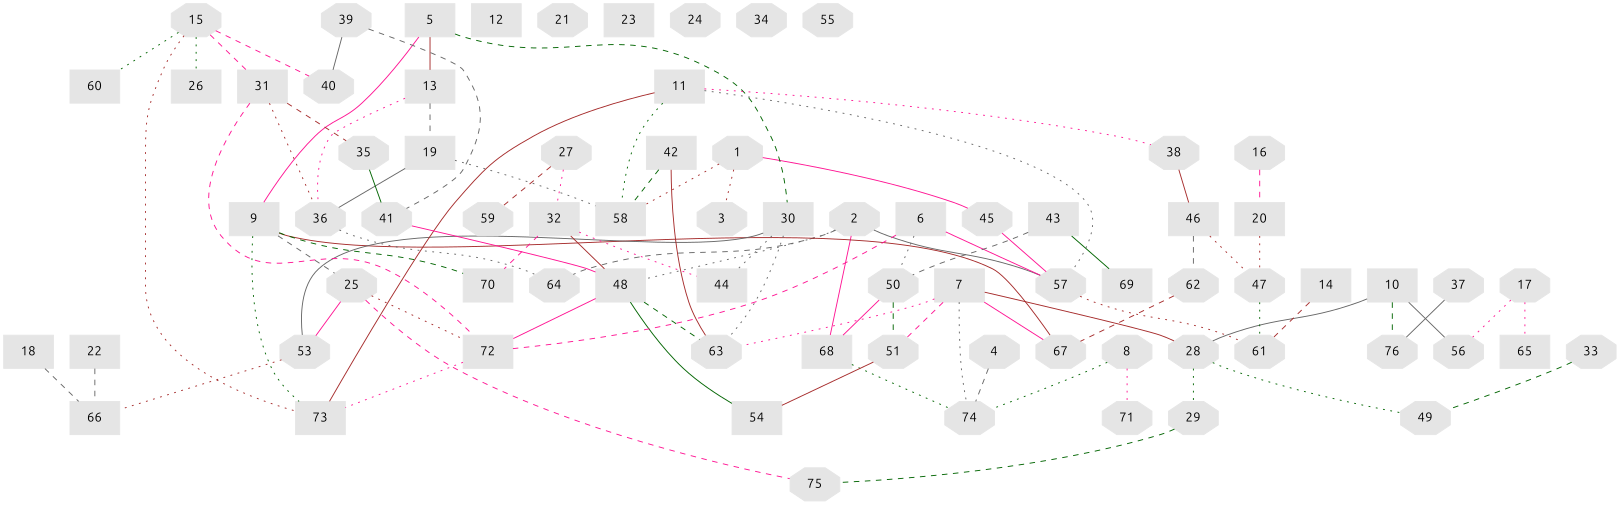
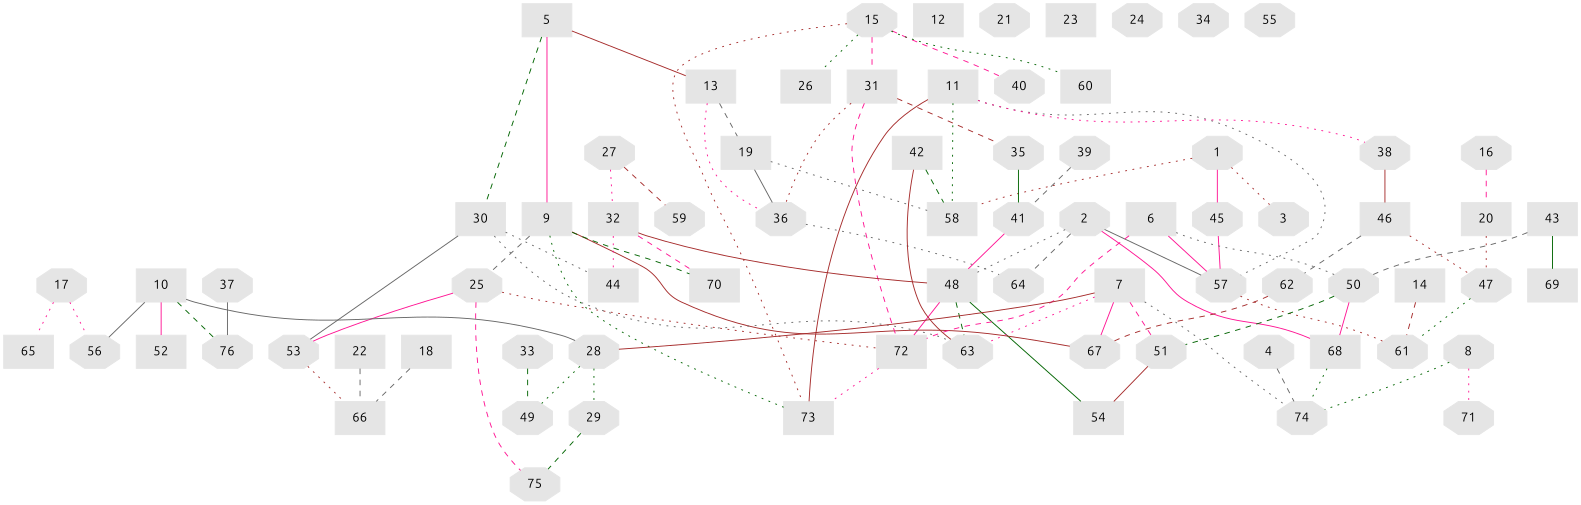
edge "39" -- "40": removed
node "52": added
